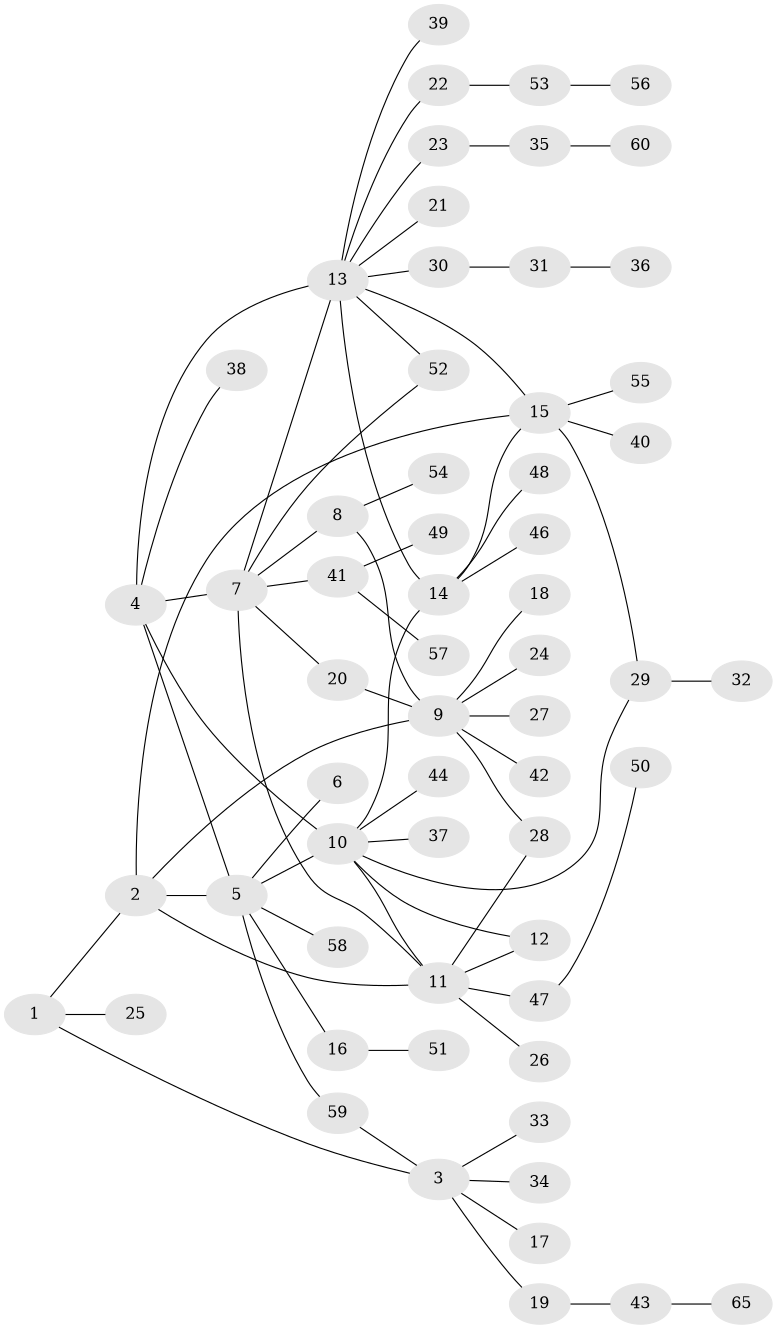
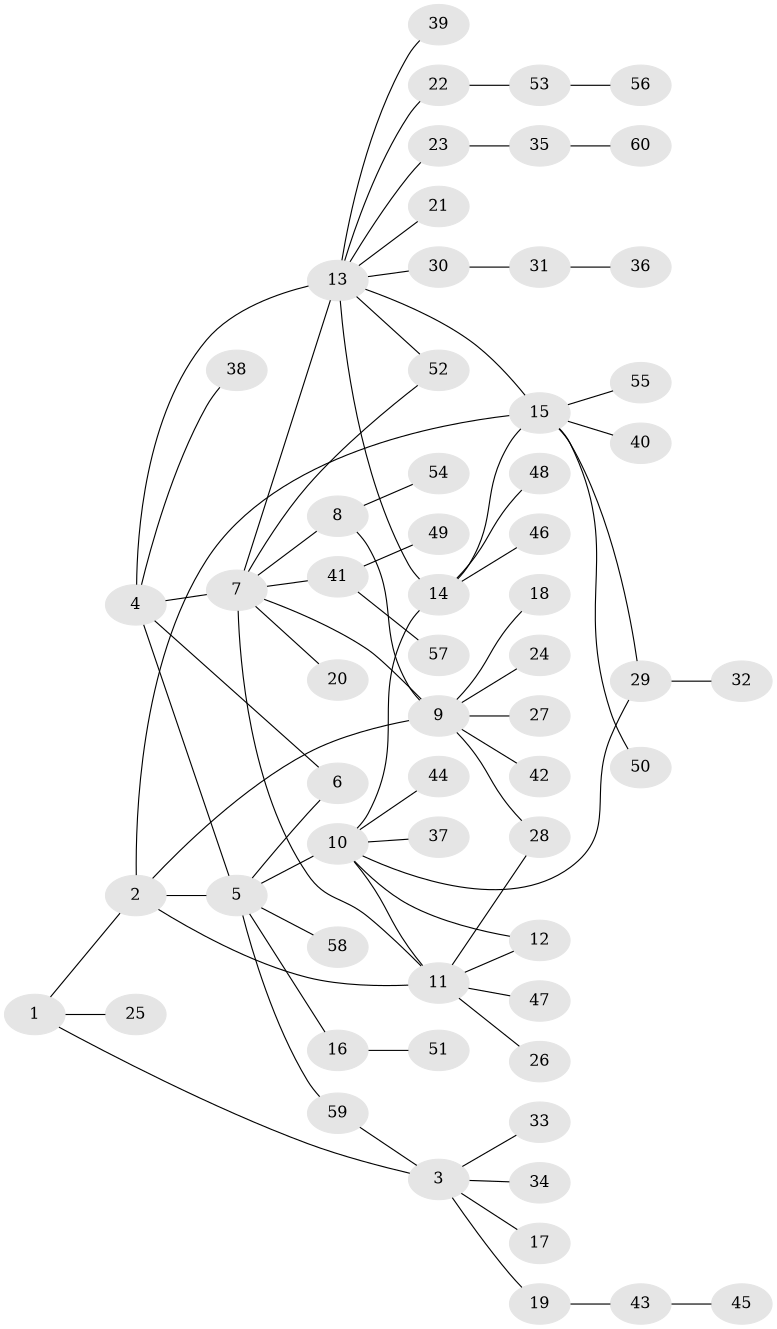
edge "20" -- "9": now "7" -- "9"
edge "4" -- "10": now "4" -- "6"
edge "50" -- "47": now "50" -- "15"
node "65": label "65" -> "45"
